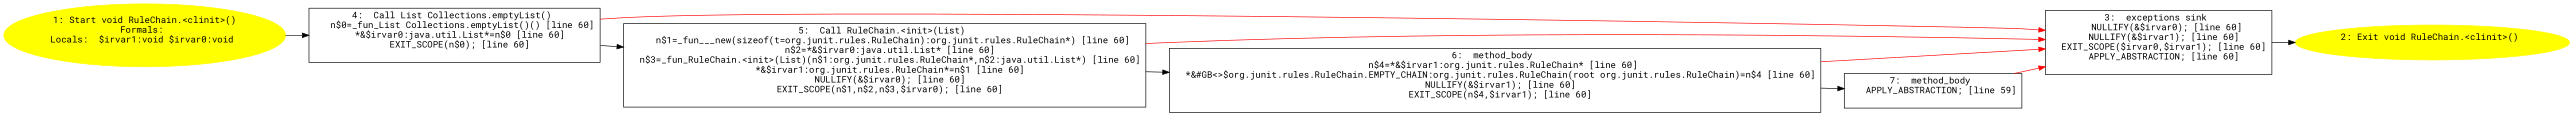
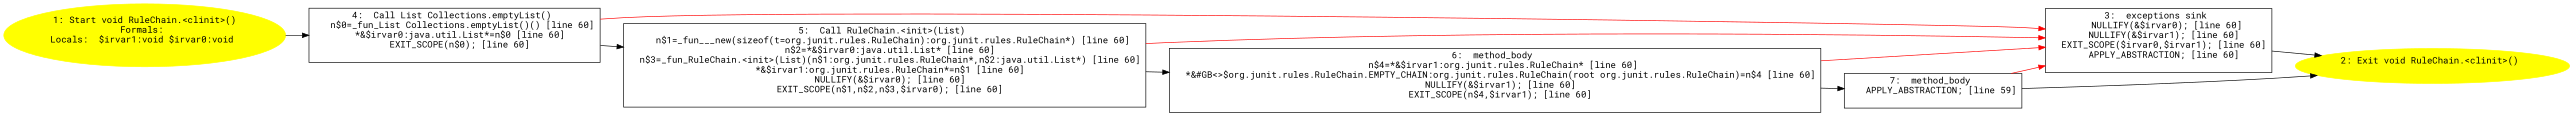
edge "7:  method_body APPLY_ABSTRACTION; [line 59]" -> "2: Exit void RuleChain.<clinit>()": added
